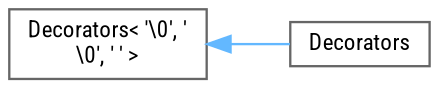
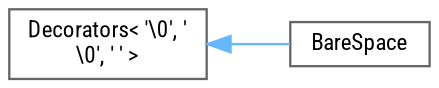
node "Decorators": label "Decorators" -> "BareSpace"
